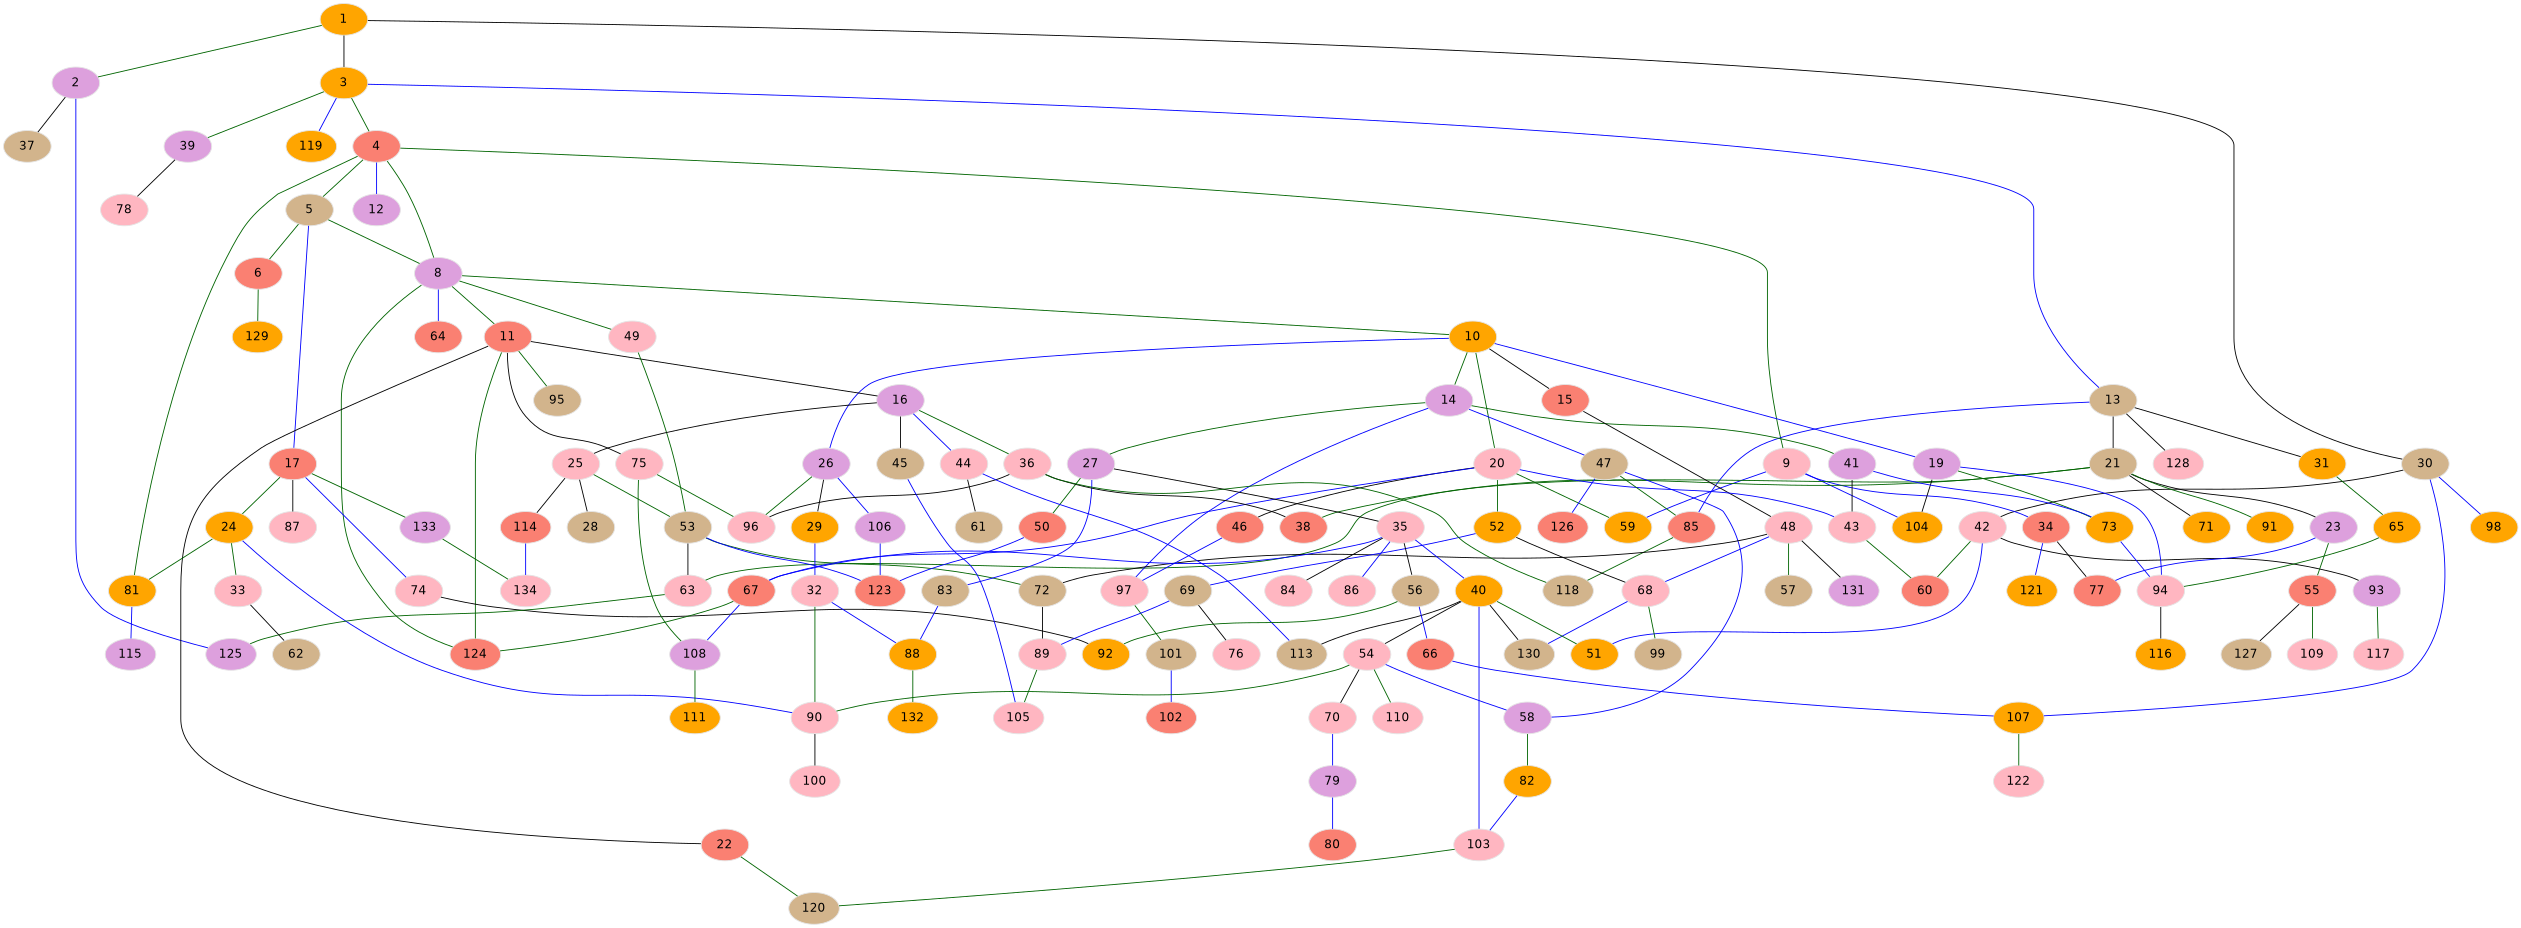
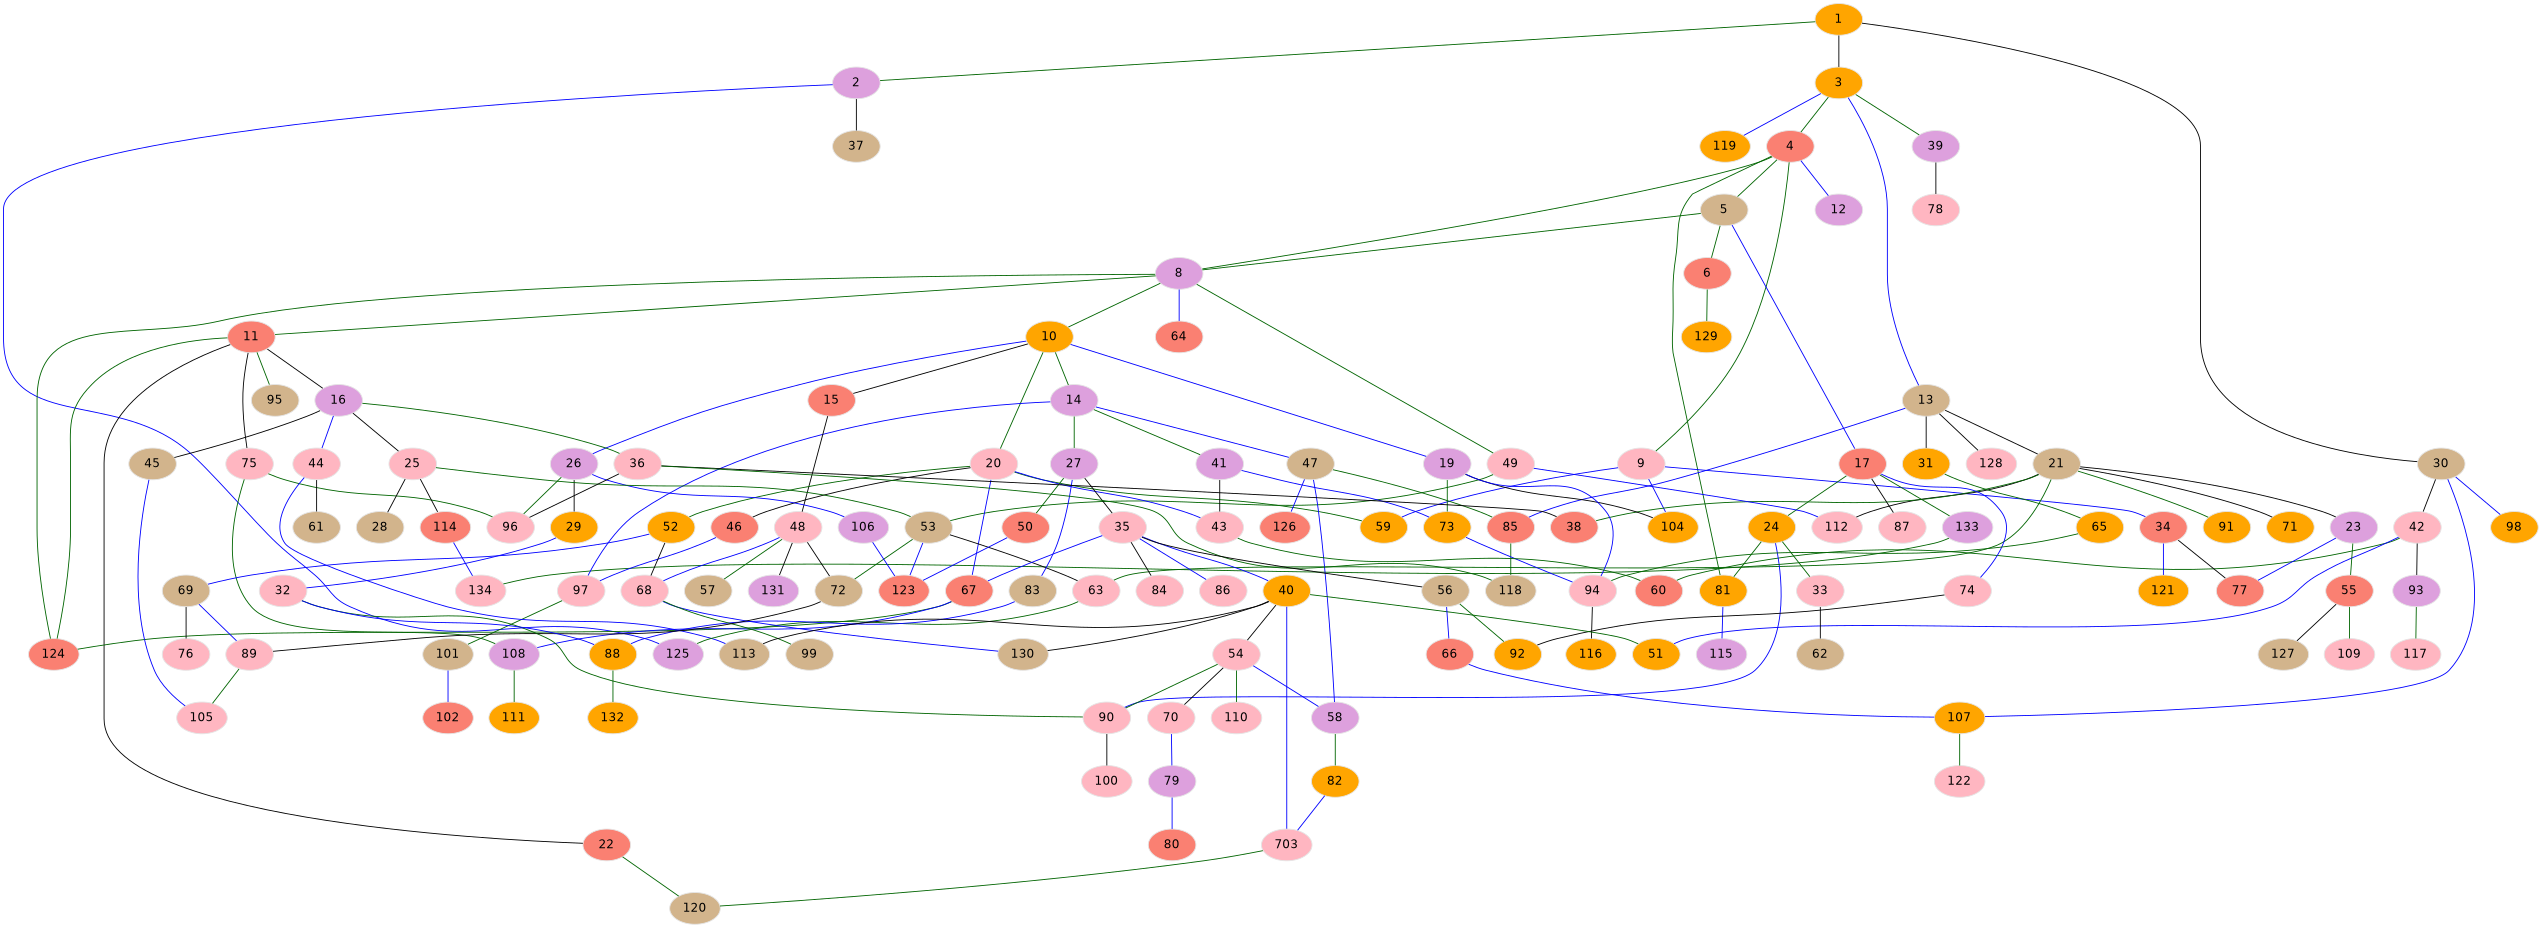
node "112": added
node "103": label "103" -> "703"
